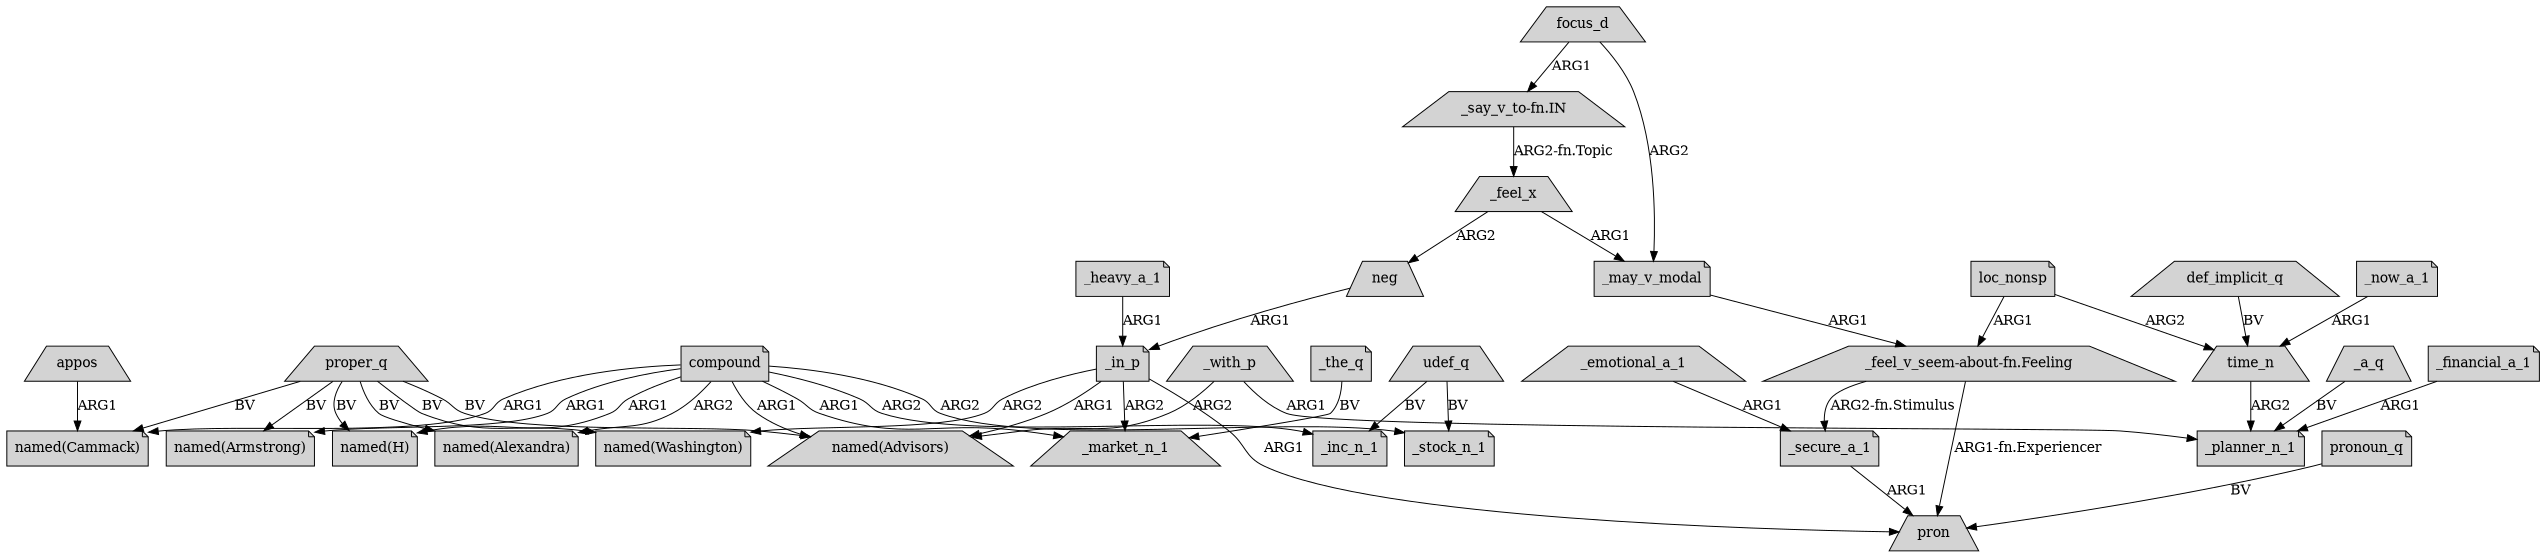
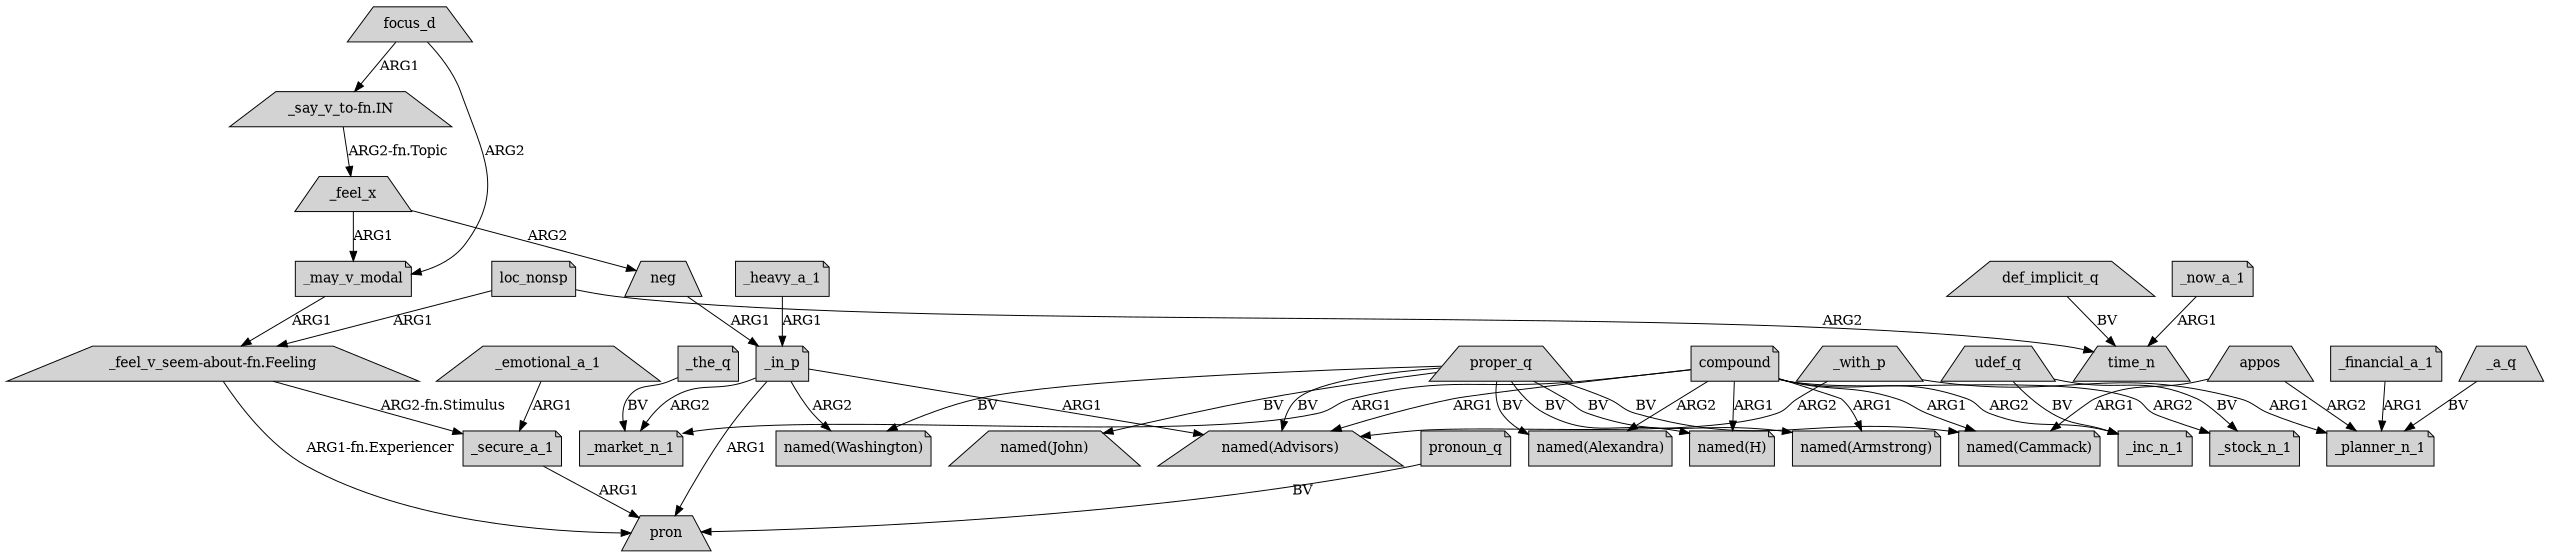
edge "time_n" -> "_planner_n_1": now "appos" -> "_planner_n_1"
node "named(John)": added
node "_market_n_1": shape trapezium -> note
